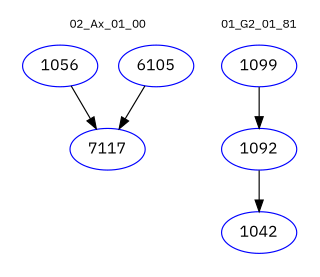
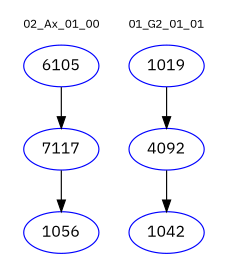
cluster "01_G2_01_81": label "01_G2_01_81" -> "01_G2_01_01"
node "1099": label "1099" -> "1019"
edge "1056" -> "7117": reversed
node "1092": label "1092" -> "4092"
